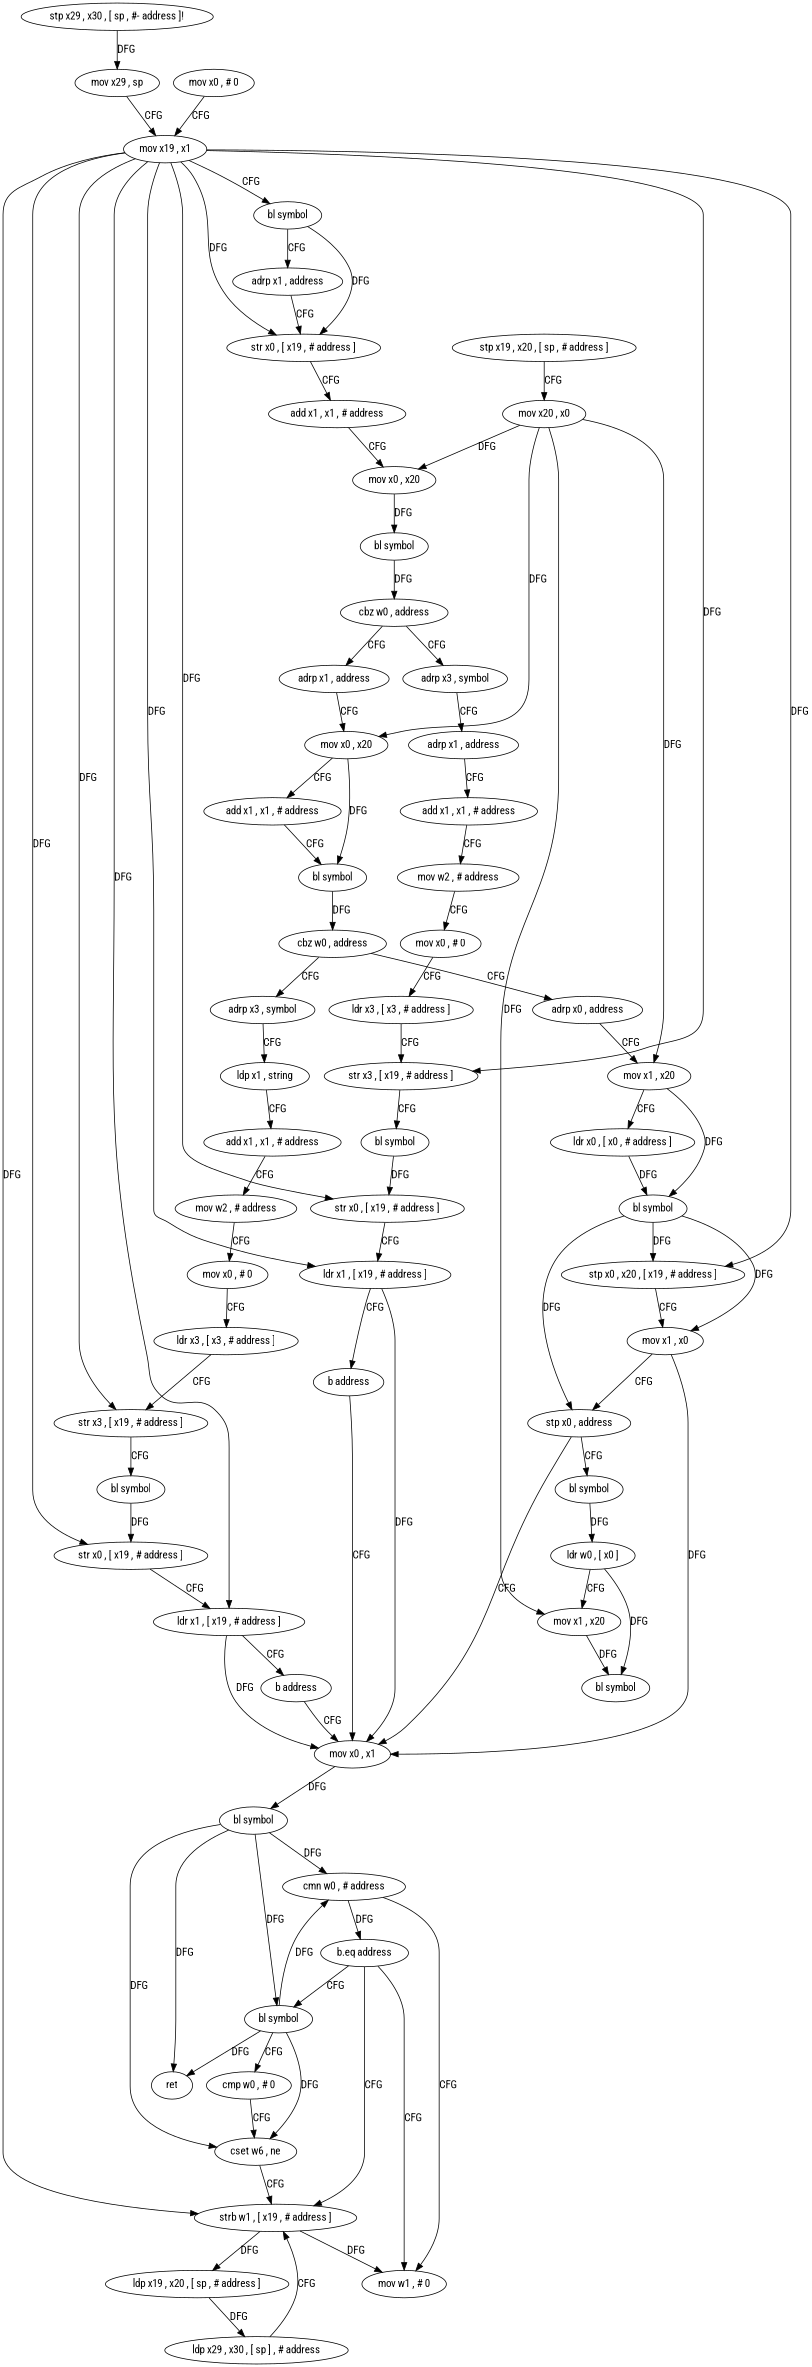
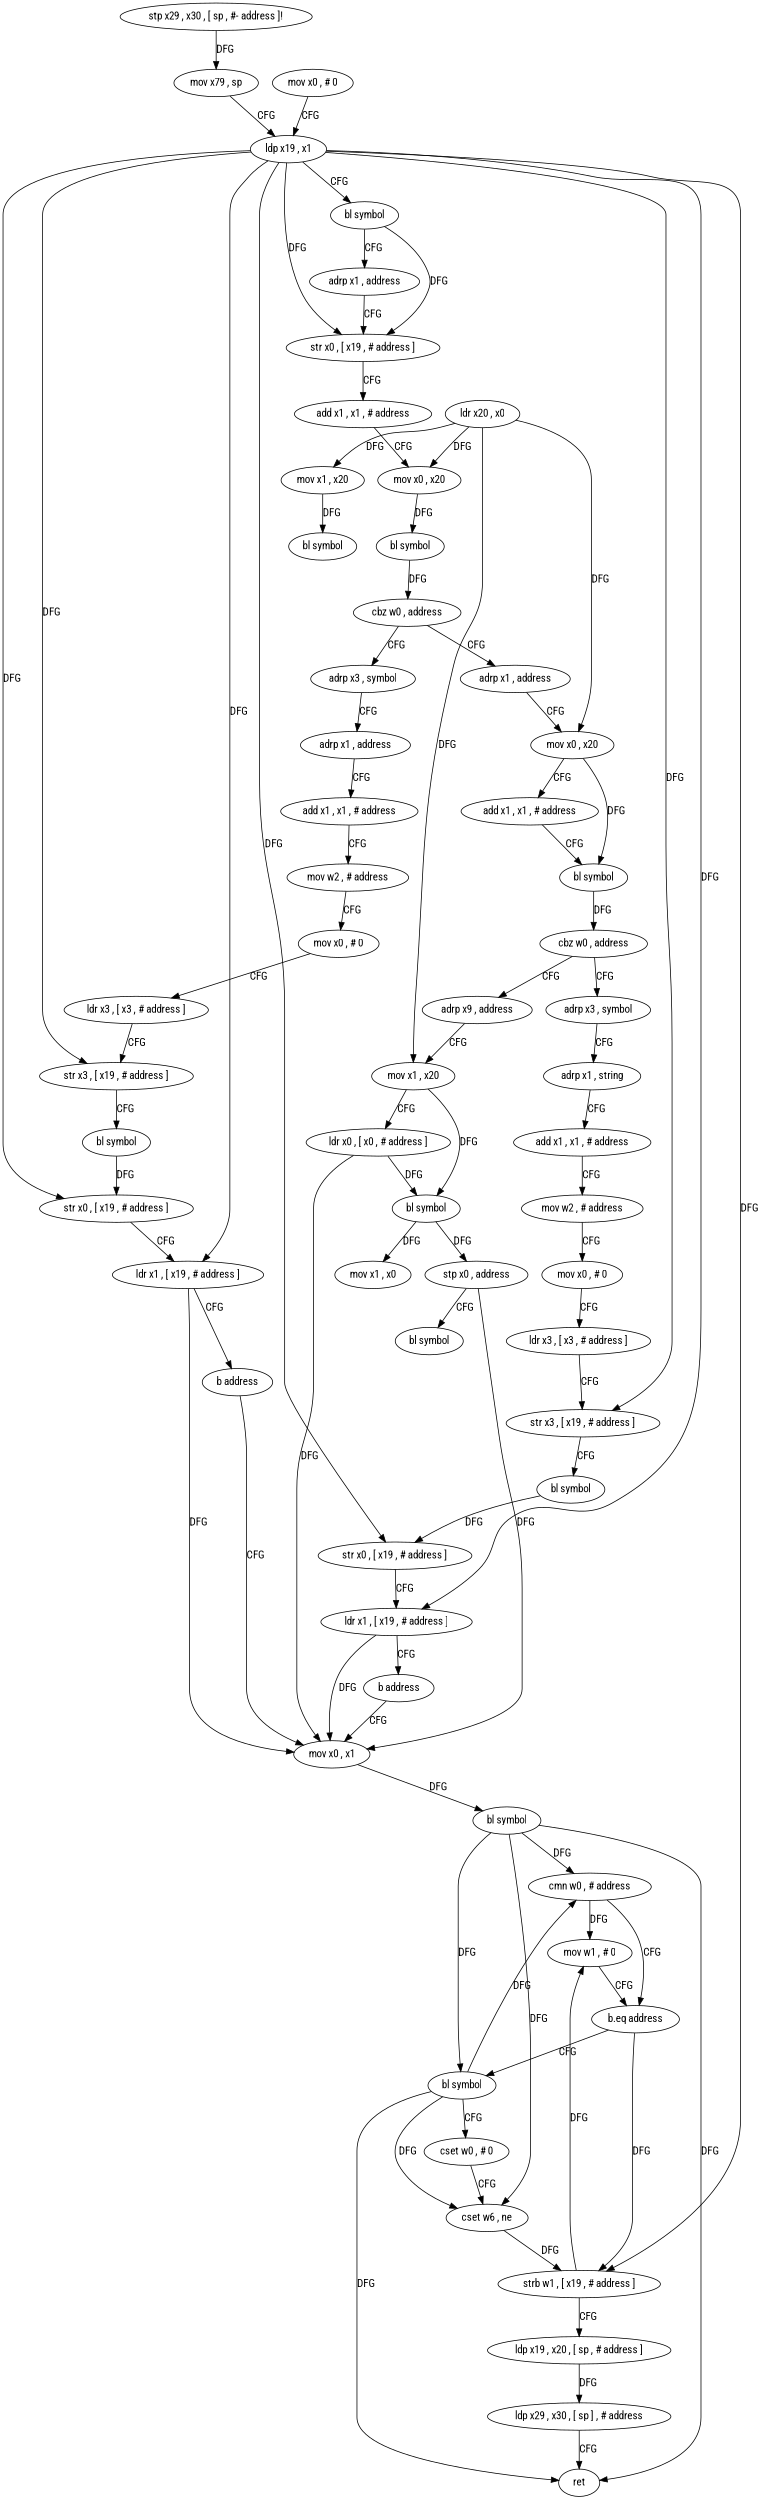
node "mov x29 , sp": label "mov x29 , sp" -> "mov x79 , sp"
node "mov x19 , x1": label "mov x19 , x1" -> "ldp x19 , x1"
node "stp x19 , x20 , [ sp , # address ]": removed
node "mov x20 , x0": label "mov x20 , x0" -> "ldr x20 , x0"
node "adrp x0 , address": label "adrp x0 , address" -> "adrp x9 , address"
node "ldp x1 , string": label "ldp x1 , string" -> "adrp x1 , string"
node "stp x0 , x20 , [ x19 , # address ]": removed
edge "mov x1 , x0" -> "stp x0 , address": removed, label "CFG"
node "ldr w0 , [ x0 ]": removed
edge "stp x0 , address" -> "mov x0 , x1": label "CFG" -> "DFG"
edge "mov x1 , x0" -> "mov x0 , x1": now "ldr x0 , [ x0 , # address ]" -> "mov x0 , x1"
edge "cmn w0 , # address" -> "b.eq address": label "DFG" -> "CFG"
node "cmp w0 , # 0": label "cmp w0 , # 0" -> "cset w0 , # 0"
edge "b.eq address" -> "strb w1 , [ x19 , # address ]": label "CFG" -> "DFG"
edge "cmn w0 , # address" -> "mov w1 , # 0": label "CFG" -> "DFG"
edge "b.eq address" -> "mov w1 , # 0": reversed
edge "cset w6 , ne" -> "strb w1 , [ x19 , # address ]": label "CFG" -> "DFG"
edge "strb w1 , [ x19 , # address ]" -> "ldp x19 , x20 , [ sp , # address ]": label "DFG" -> "CFG"
edge "ldp x29 , x30 , [ sp ] , # address" -> "strb w1 , [ x19 , # address ]": now "ldp x29 , x30 , [ sp ] , # address" -> "ret"
